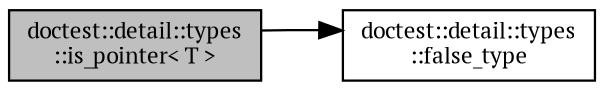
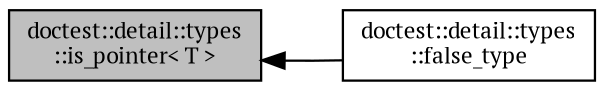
edge "doctest::detail::types ::is_pointer< T >" -> "doctest::detail::types ::false_type": reversed
